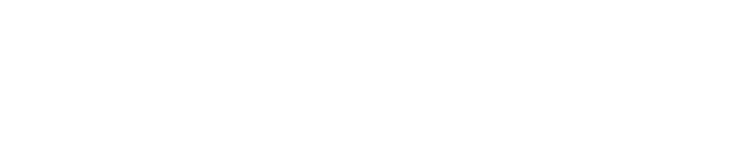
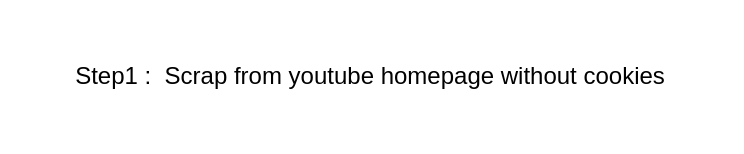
node "Step1 : Scrap from youtube homepage without cookies": added
